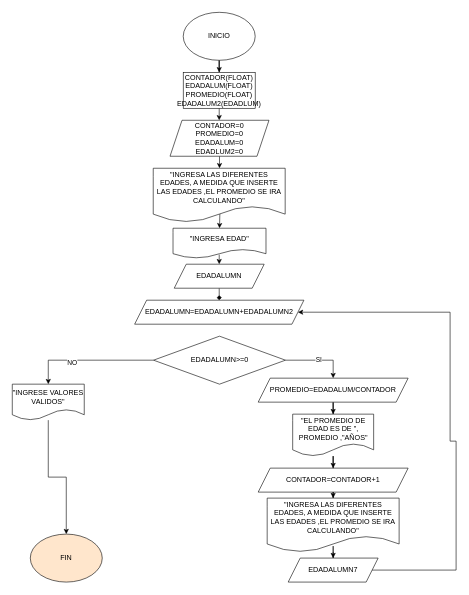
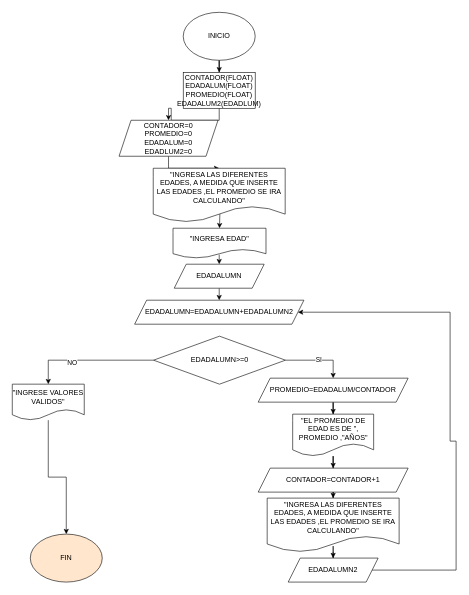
node "CONTADOR=0 PROMEDIO=0 EDADALUM=0 EDADLUM2=0": moved (220, 138) -> (169, 138)
edge "EDADALUMN" -> "EDADALUMN=EDADALUMN+EDADALUMN2": arrowhead diamond -> classic
node "EDADALUMN7": label "EDADALUMN7" -> "EDADALUMN2"
